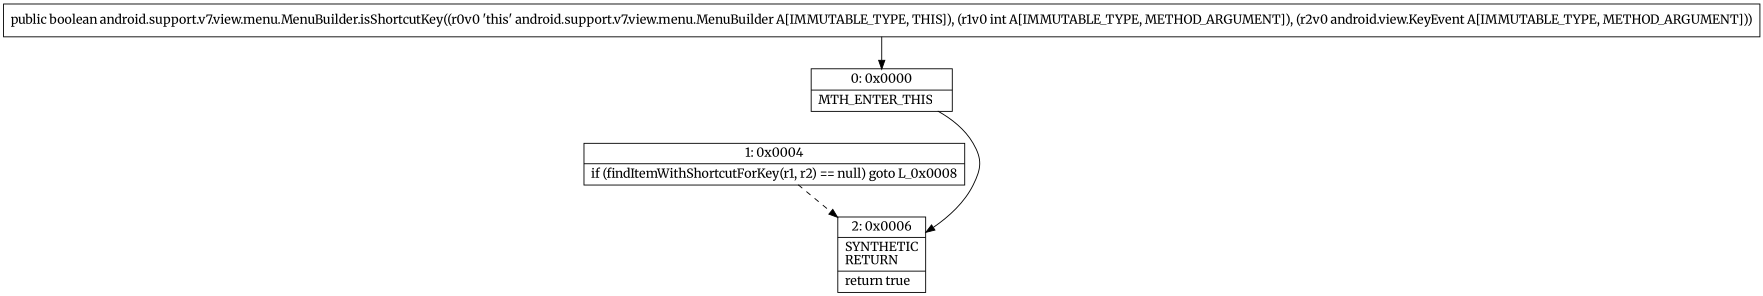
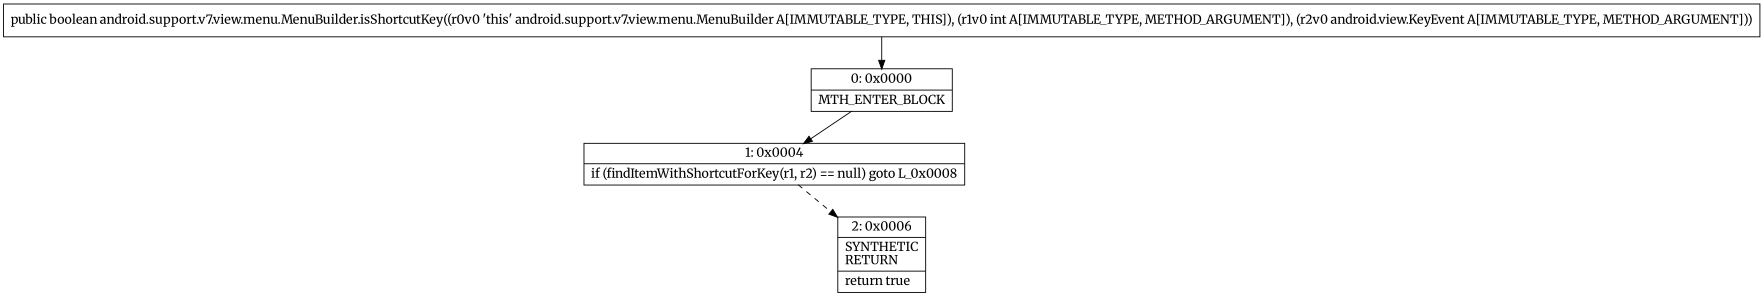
node "0: 0x0000": text "MTH_ENTER_THIS" -> "MTH_ENTER_BLOCK"
edge "0: 0x0000" -> "2: 0x0006": now "0: 0x0000" -> "1: 0x0004"
